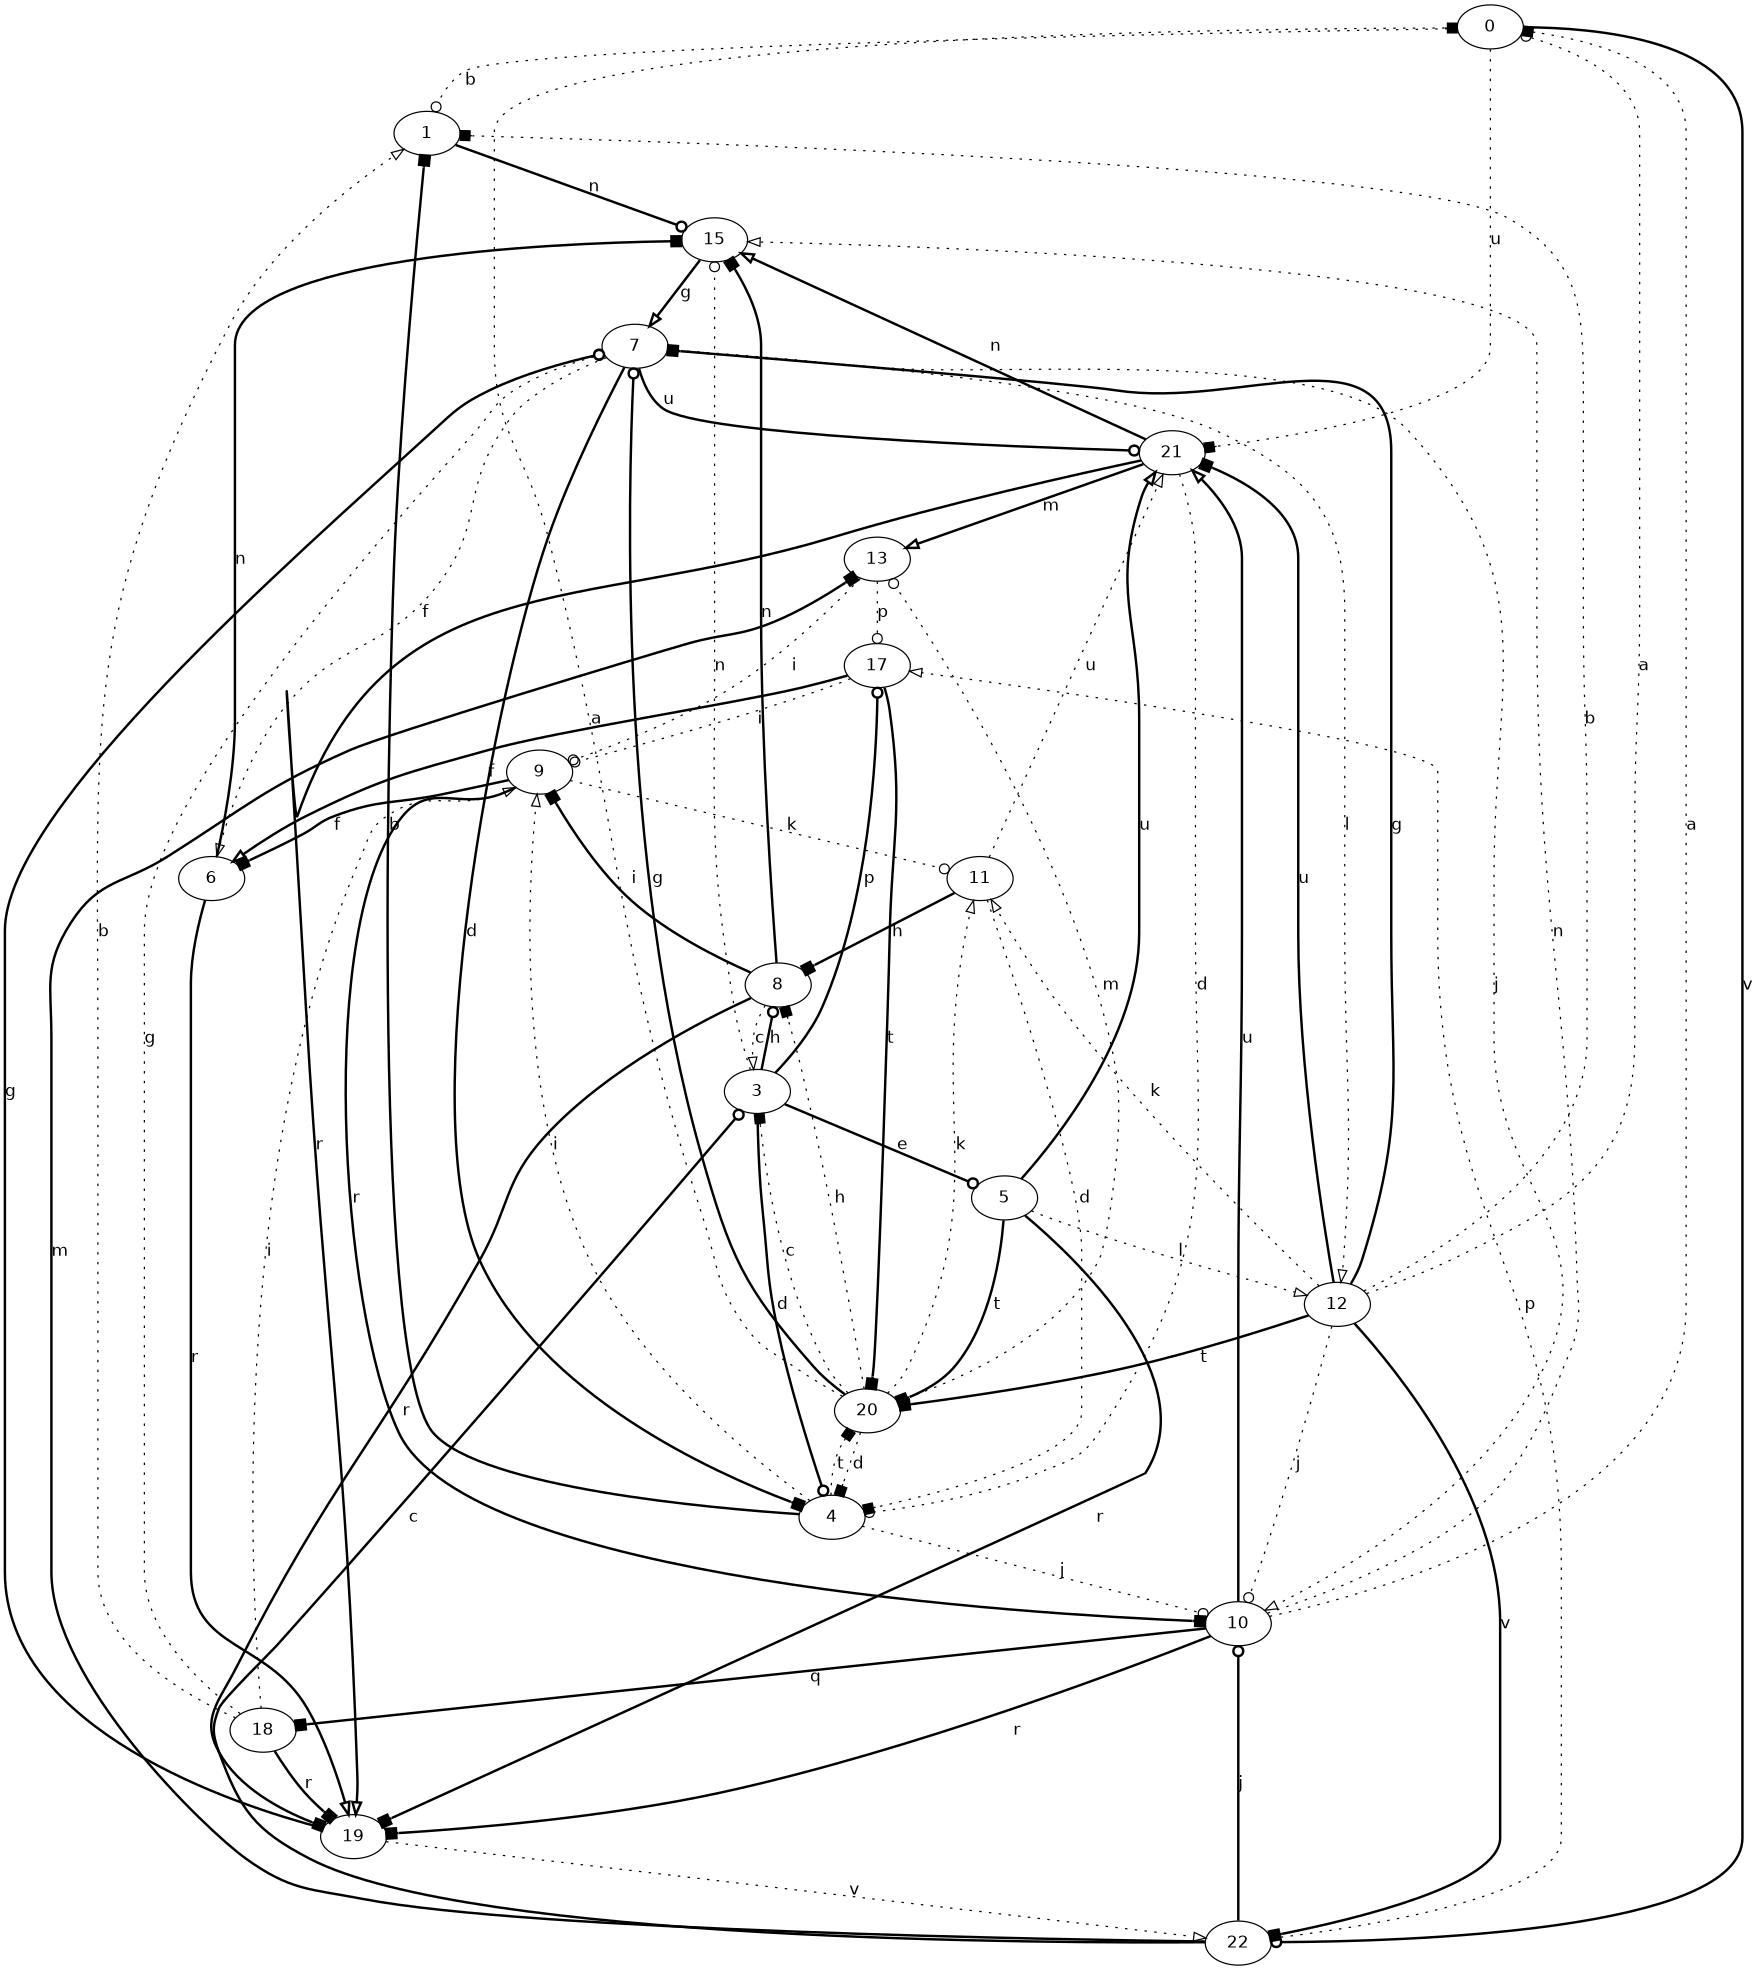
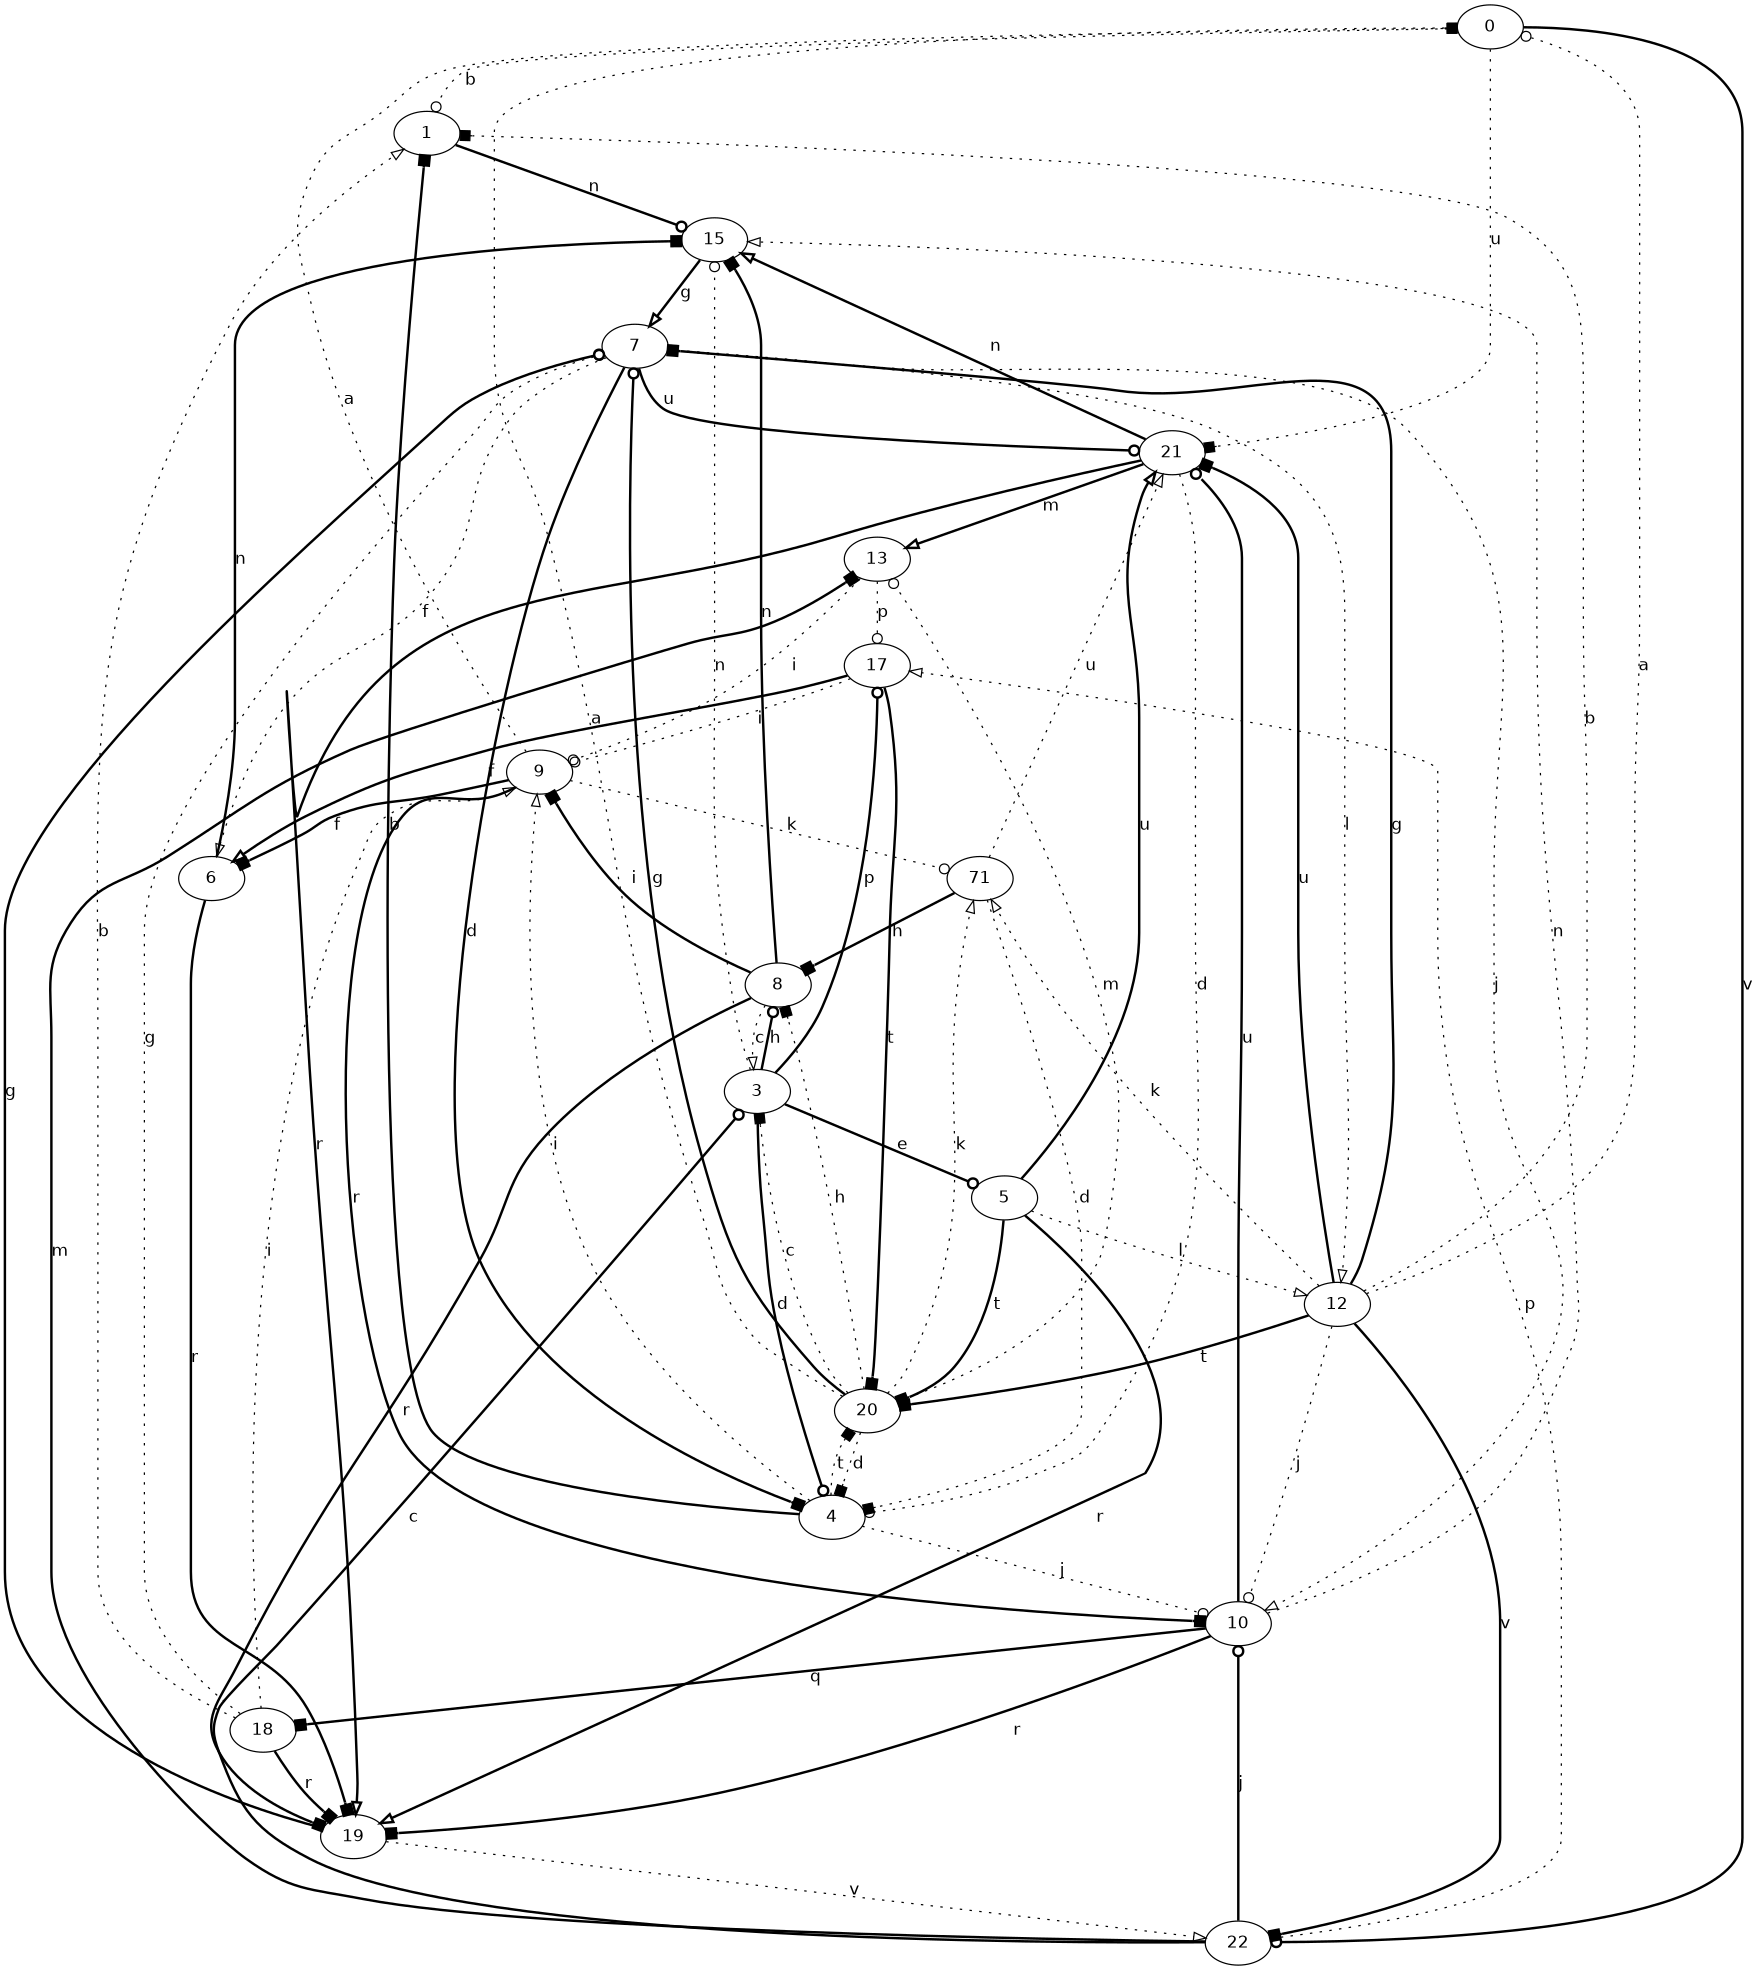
node "11": label "11" -> "71"
edge "10" -> "0": now "9" -> "0"
edge "10" -> "21": arrowhead onormal -> odot
edge "6" -> "19": arrowhead onormal -> box
edge "5" -> "19": arrowhead box -> onormal
